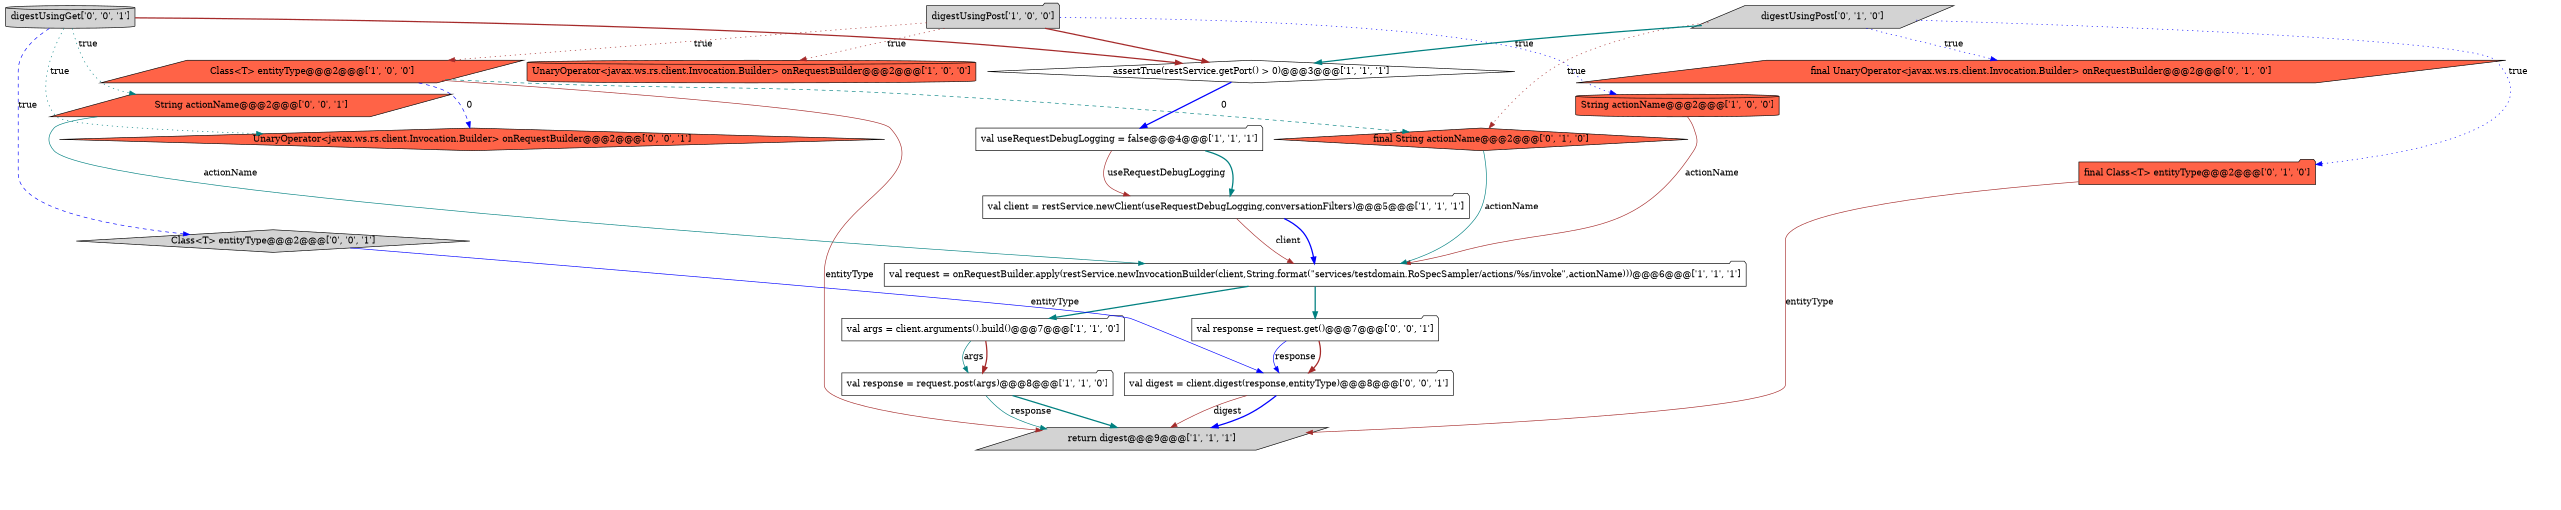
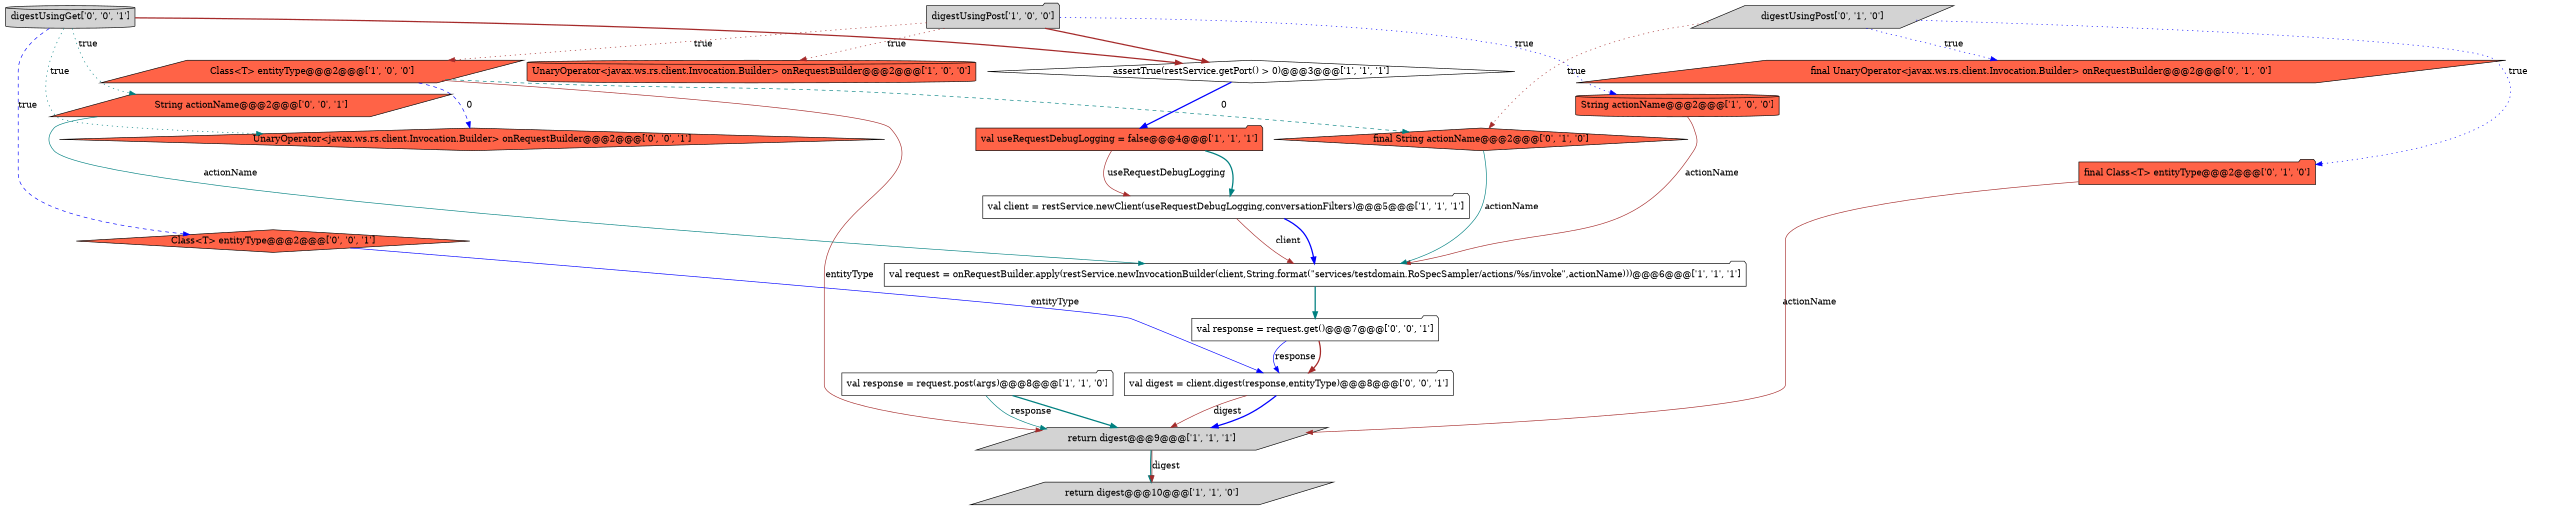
edge "digestUsingPost['0', '1', '0']" -> "assertTrue(restService.getPort() > 0)@@@3@@@['1', '1', '1']": removed
node "val useRequestDebugLogging = false@@@4@@@['1', '1', '1']": fillcolor white -> tomato
node "Class<T> entityType@@@2@@@['0', '0', '1']": fillcolor lightgray -> tomato
edge "final Class<T> entityType@@@2@@@['0', '1', '0']" -> "return digest@@@9@@@['1', '1', '1']": label "entityType" -> "actionName"
node "val args = client.arguments().build()@@@7@@@['1', '1', '0']": removed
node "return digest@@@10@@@['1', '1', '0']": added
